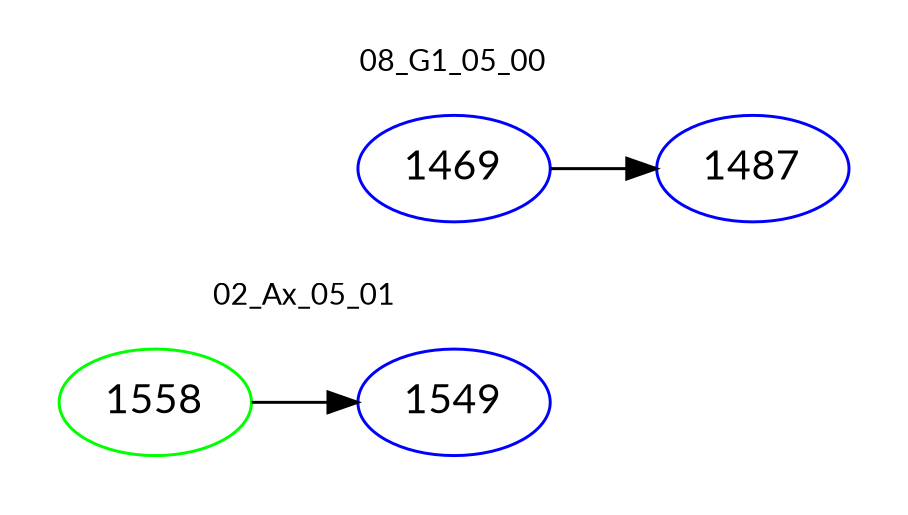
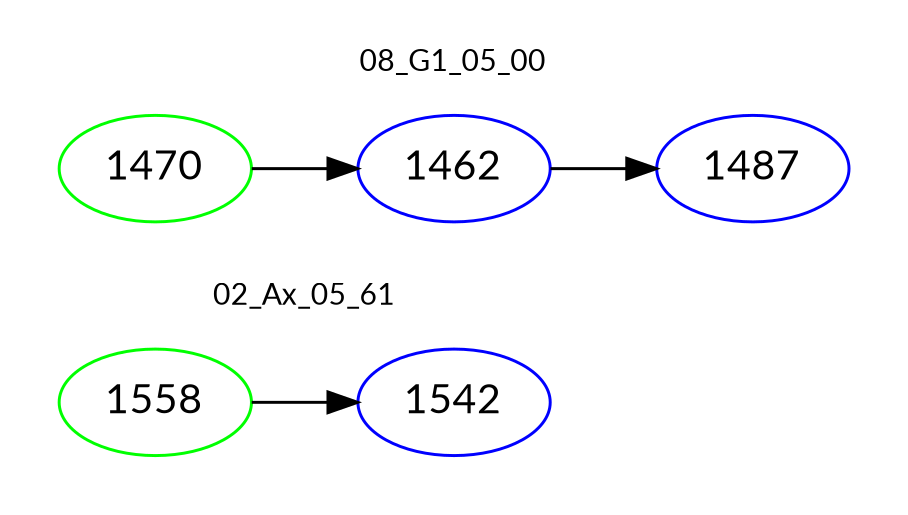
node "1470": added
node "1469": label "1469" -> "1462"
cluster "02_Ax_05_01": label "02_Ax_05_01" -> "02_Ax_05_61"
node "1549": label "1549" -> "1542"
